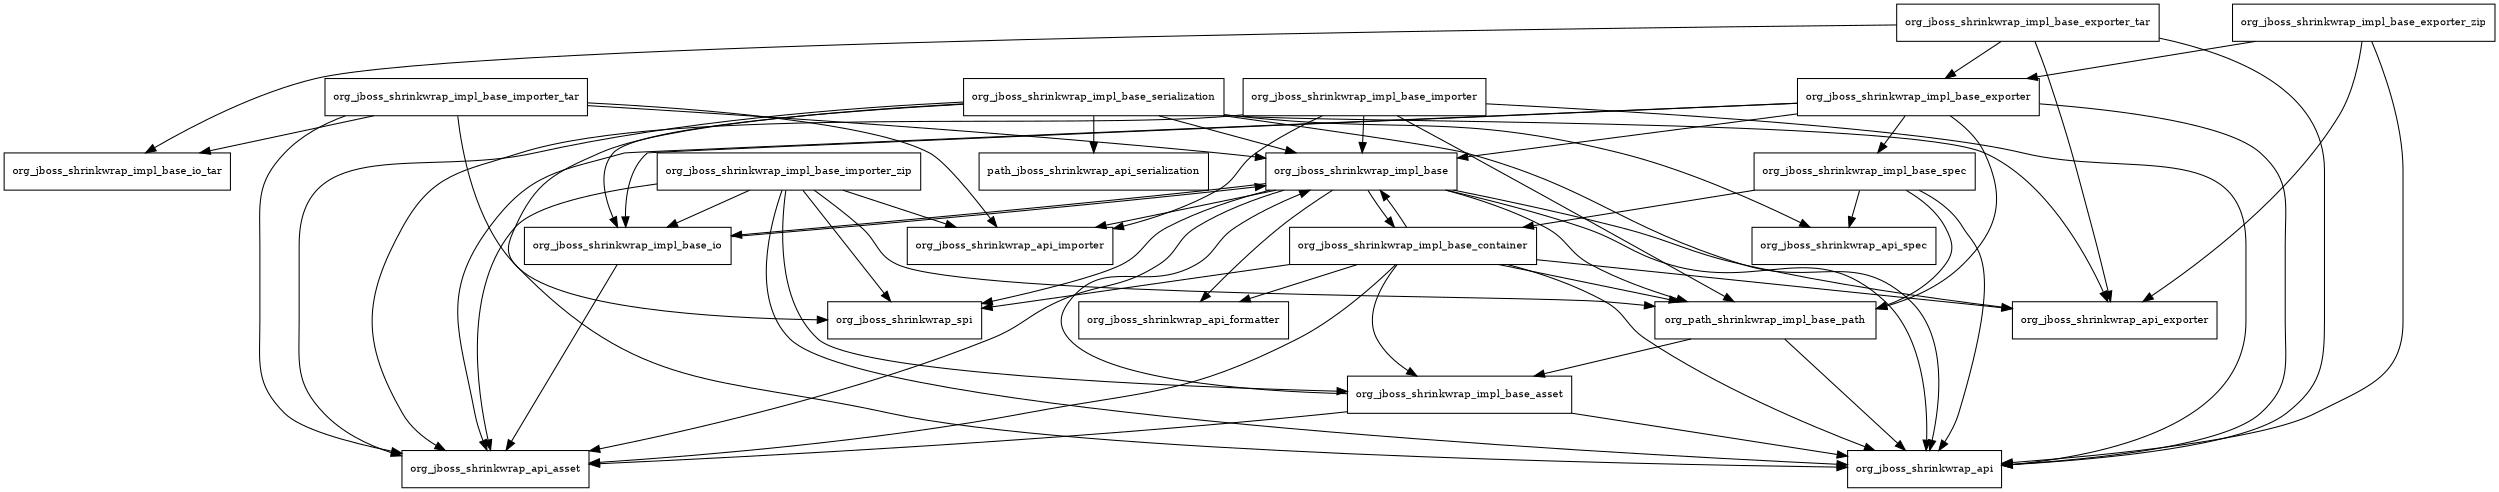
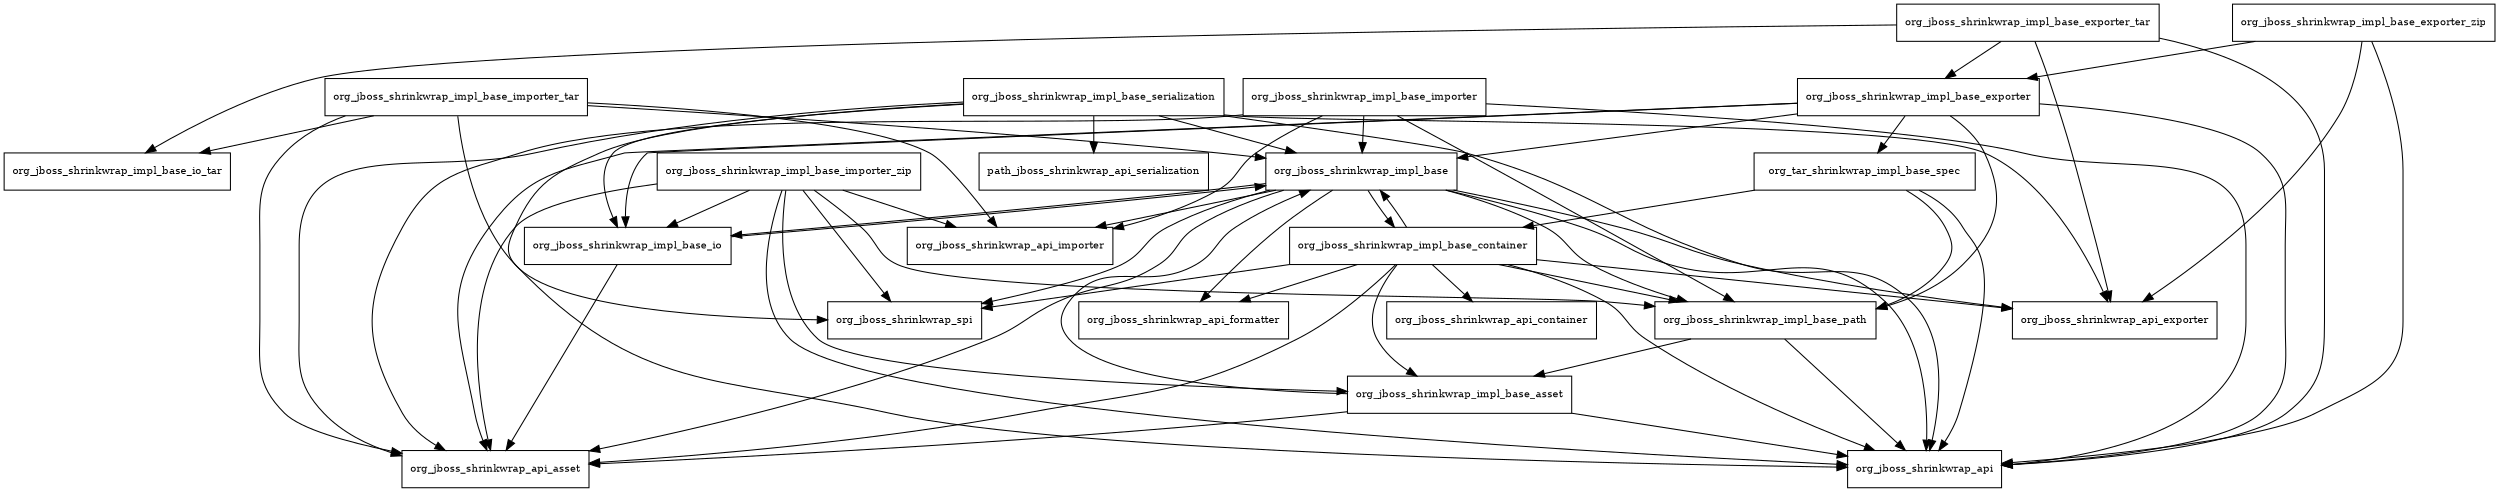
node "org_jboss_shrinkwrap_impl_base_spec": label "org_jboss_shrinkwrap_impl_base_spec" -> "org_tar_shrinkwrap_impl_base_spec"
node "org_jboss_shrinkwrap_api_spec": removed
node "org_jboss_shrinkwrap_api_container": added
node "org_path_shrinkwrap_impl_base_path": label "org_path_shrinkwrap_impl_base_path" -> "org_jboss_shrinkwrap_impl_base_path"
